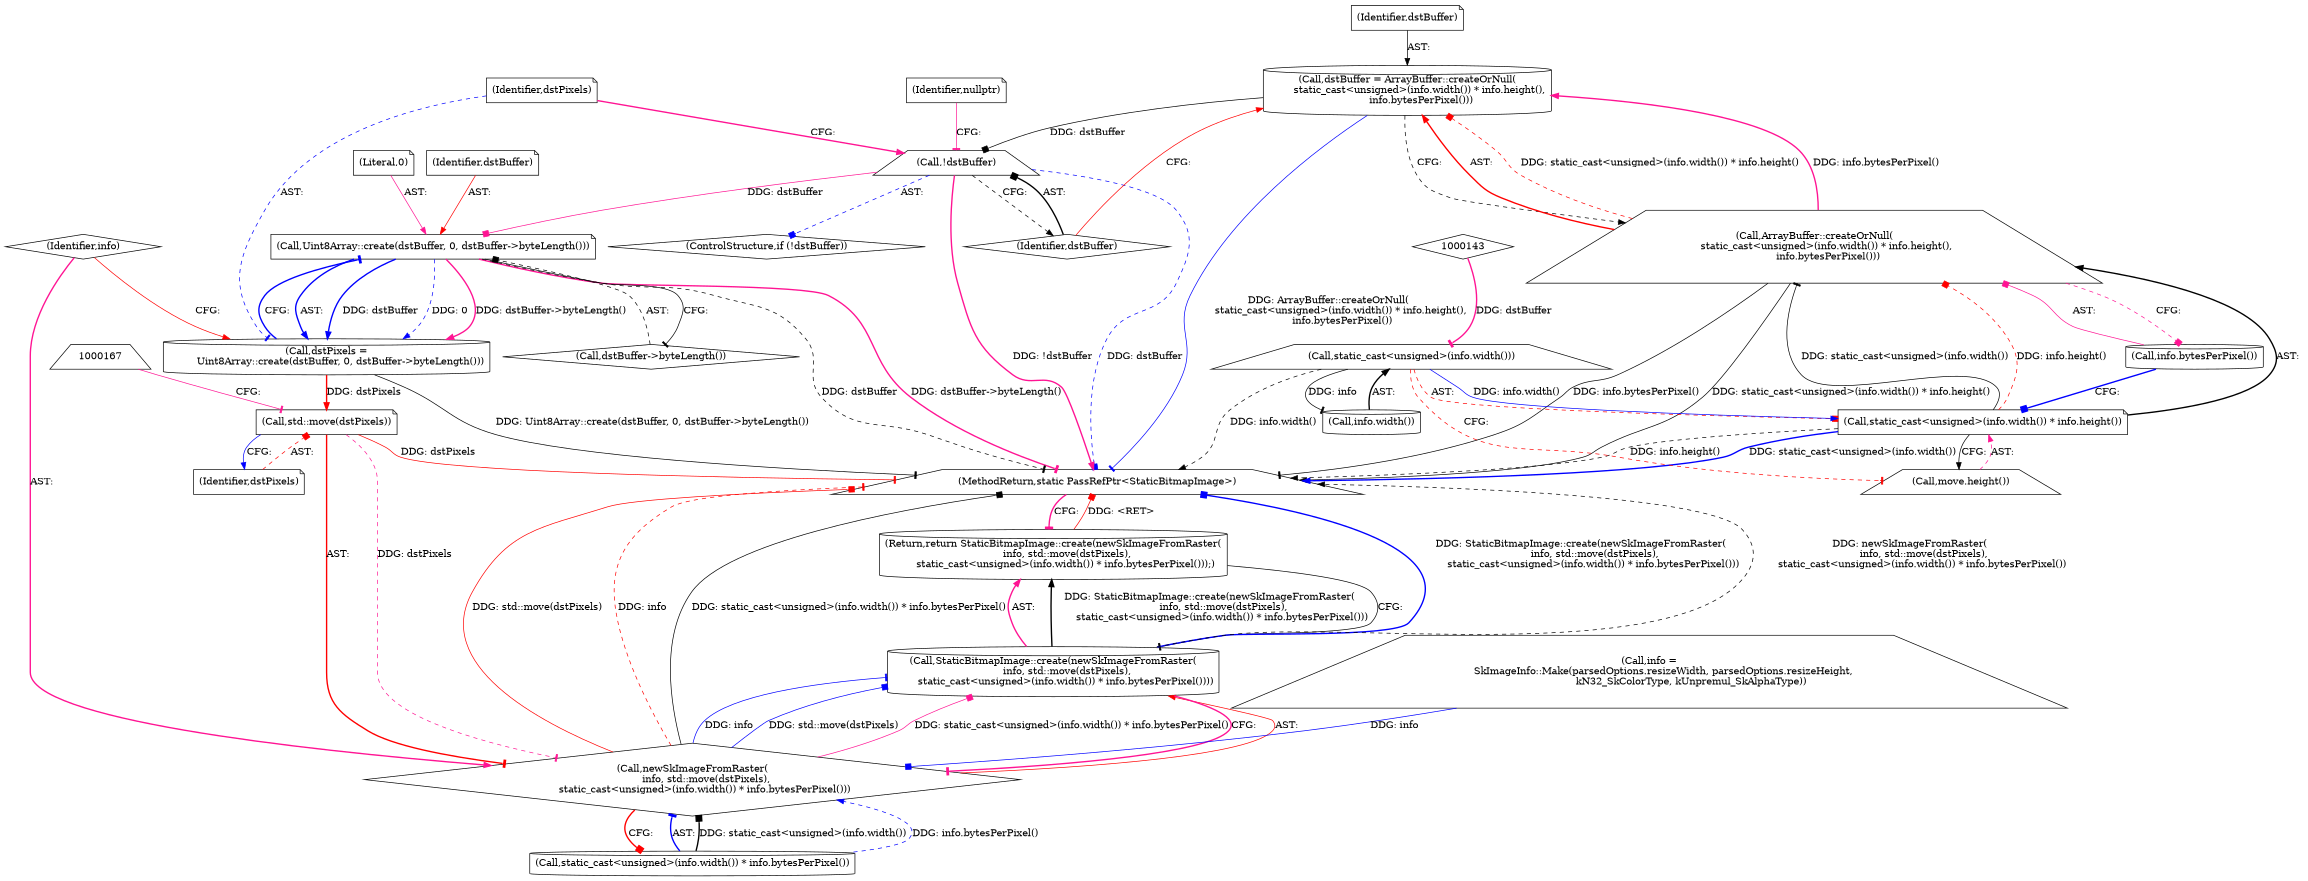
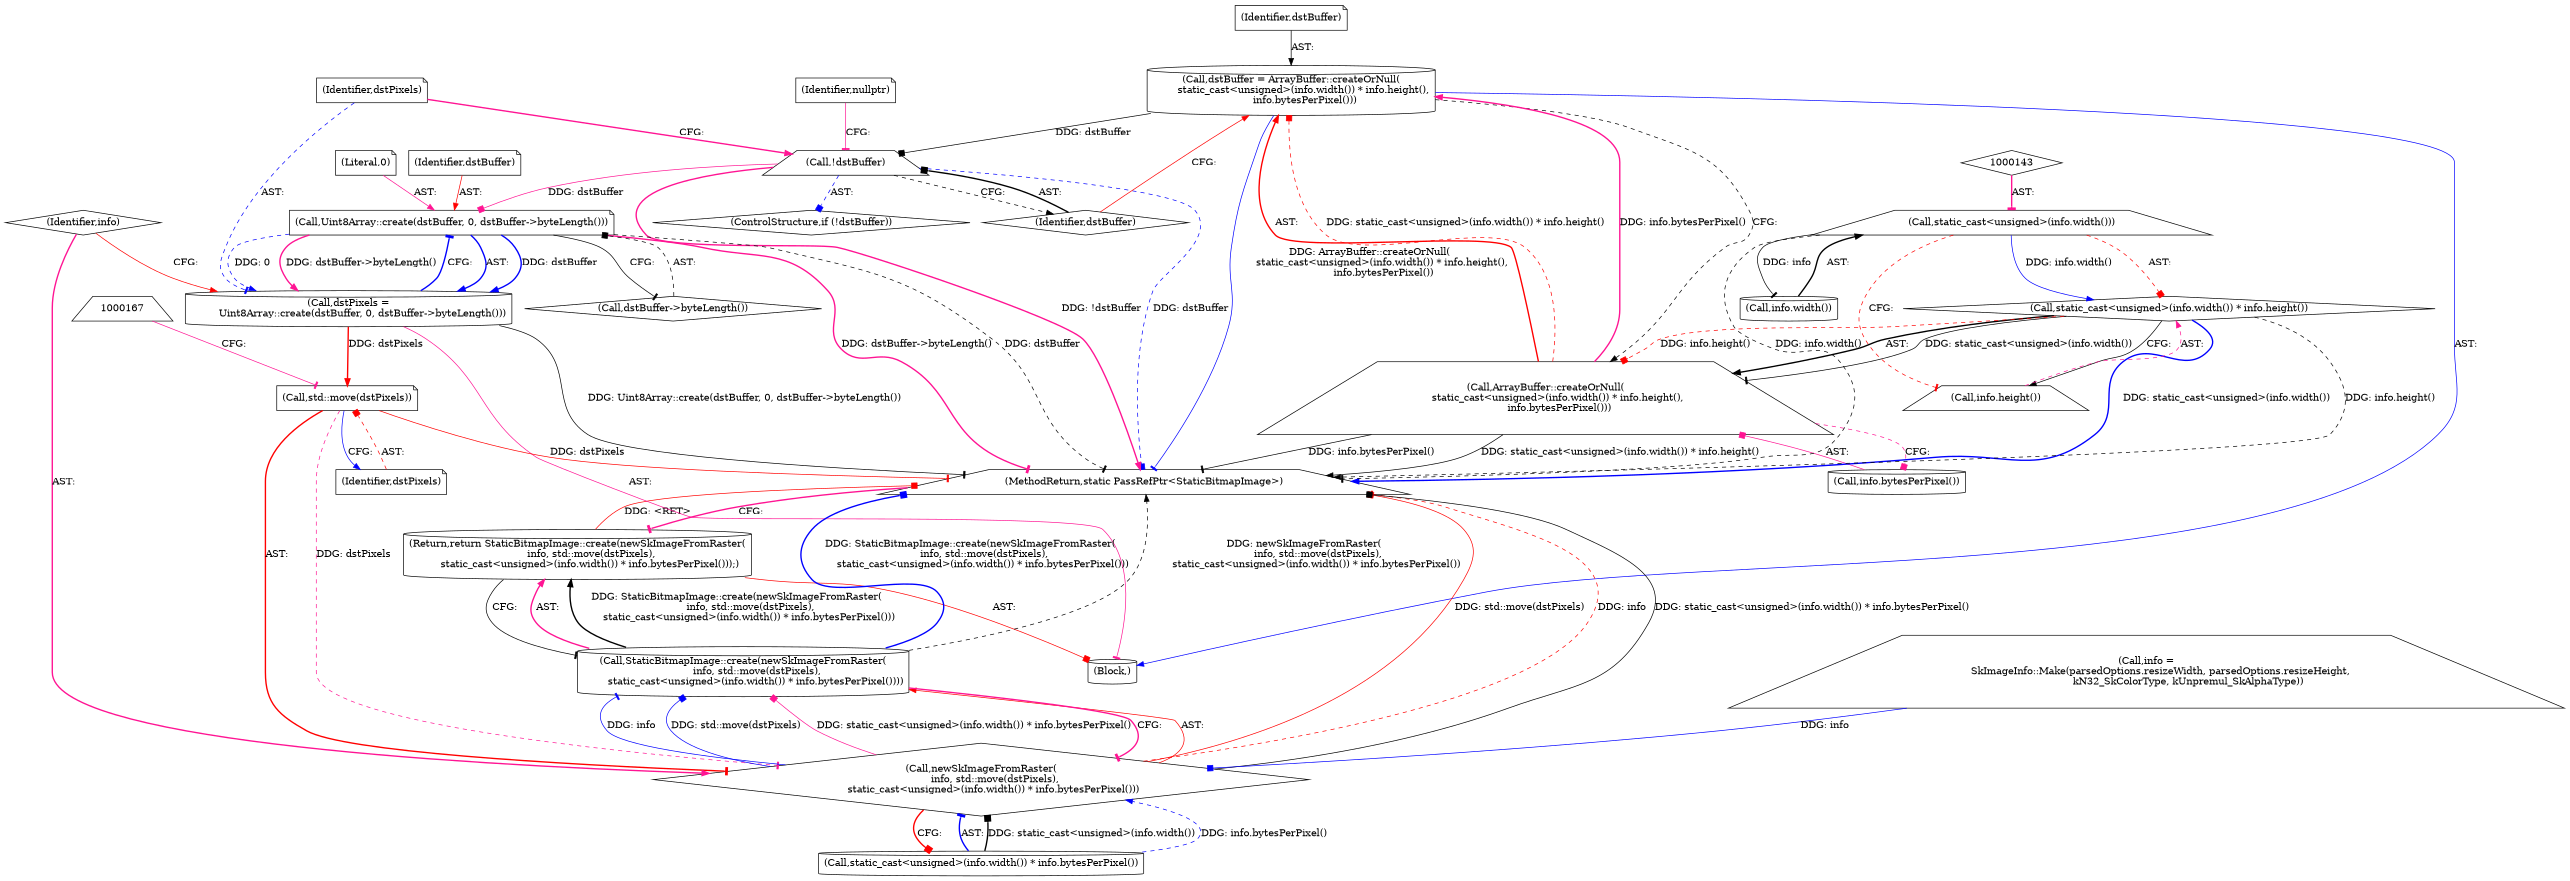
edge "1000143" -> "(Call,static_cast<unsigned>(info.width()))": label "DDG: dstBuffer" -> "AST: "
edge "(Call,info.bytesPerPixel())" -> "(Call,static_cast<unsigned>(info.width()) * info.height())": removed, label "CFG:"
edge "(Call,static_cast<unsigned>(info.width()))" -> "(MethodReturn,static PassRefPtr<StaticBitmapImage>)": arrowhead normal -> tee
node "(Call,static_cast<unsigned>(info.width()) * info.height())": shape note -> diamond
node "(Call,move.height())": label "(Call,move.height())" -> "(Call,info.height())"
node "(Block,)": added
